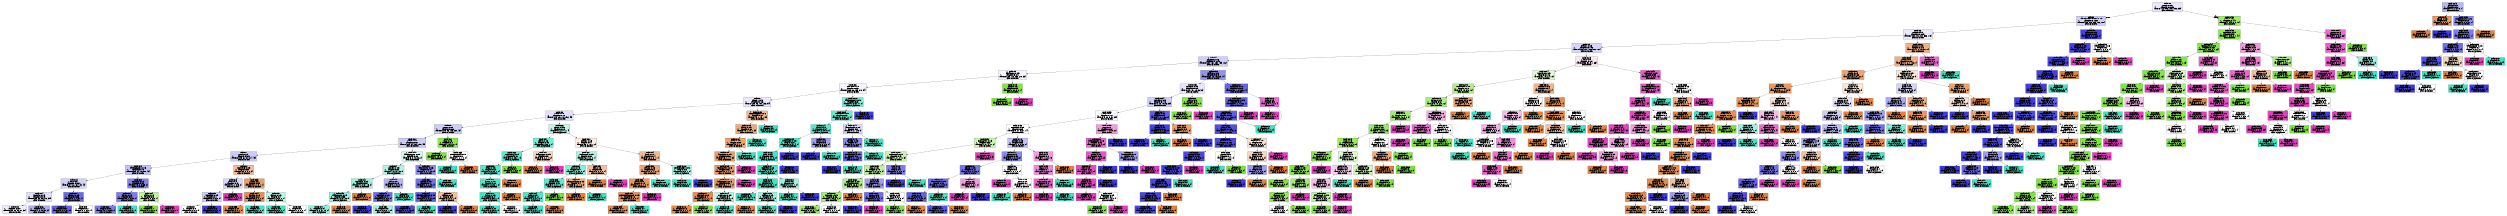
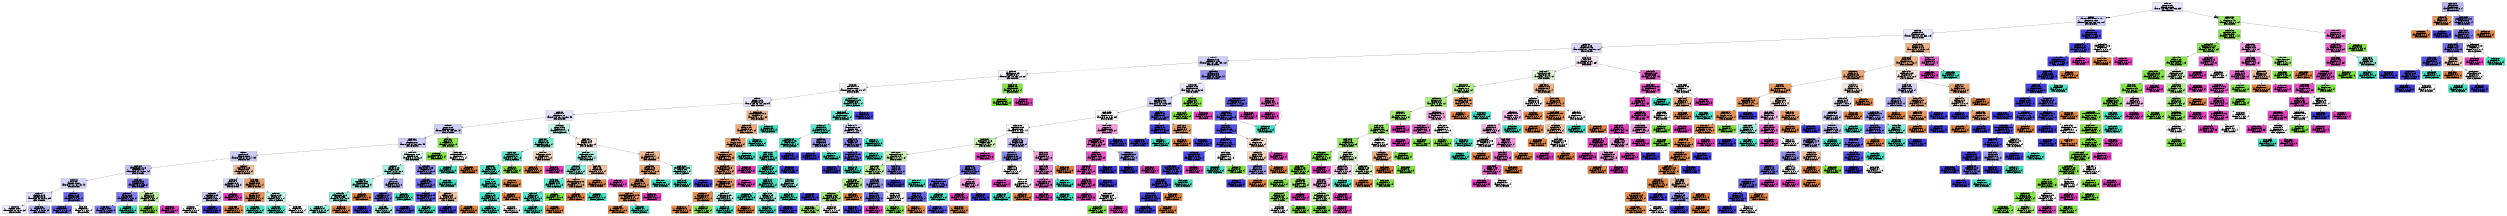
node "node #224": removed
